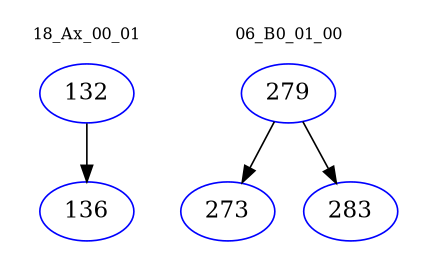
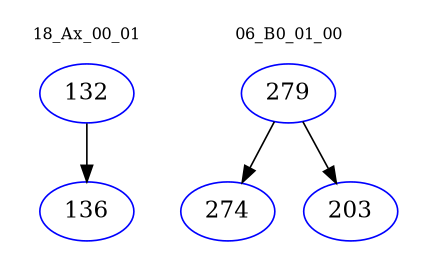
node "273": label "273" -> "274"
node "283": label "283" -> "203"
